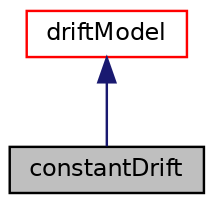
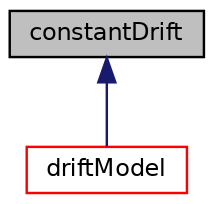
edge "constantDrift" -> "driftModel": reversed
